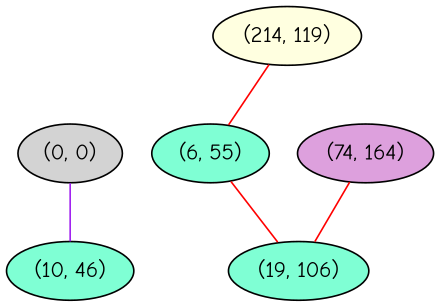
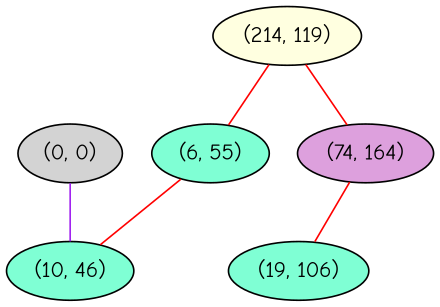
edge "(214, 119)" -- "(74, 164)": added
edge "(6, 55)" -- "(19, 106)": now "(6, 55)" -- "(10, 46)"
